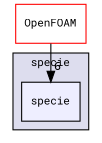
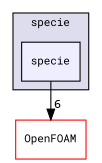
edge "OpenFOAM" -> "specie": reversed
